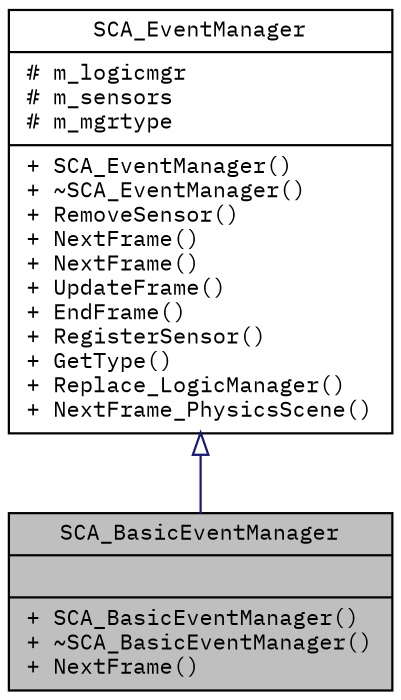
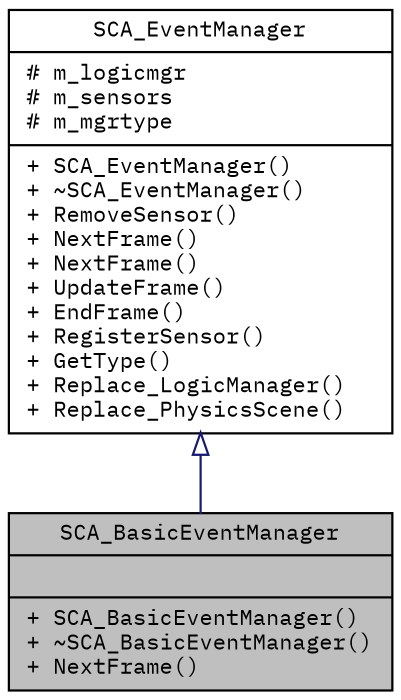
node "SCA_EventManager": text "+ NextFrame_PhysicsScene()" -> "+ Replace_PhysicsScene()"
